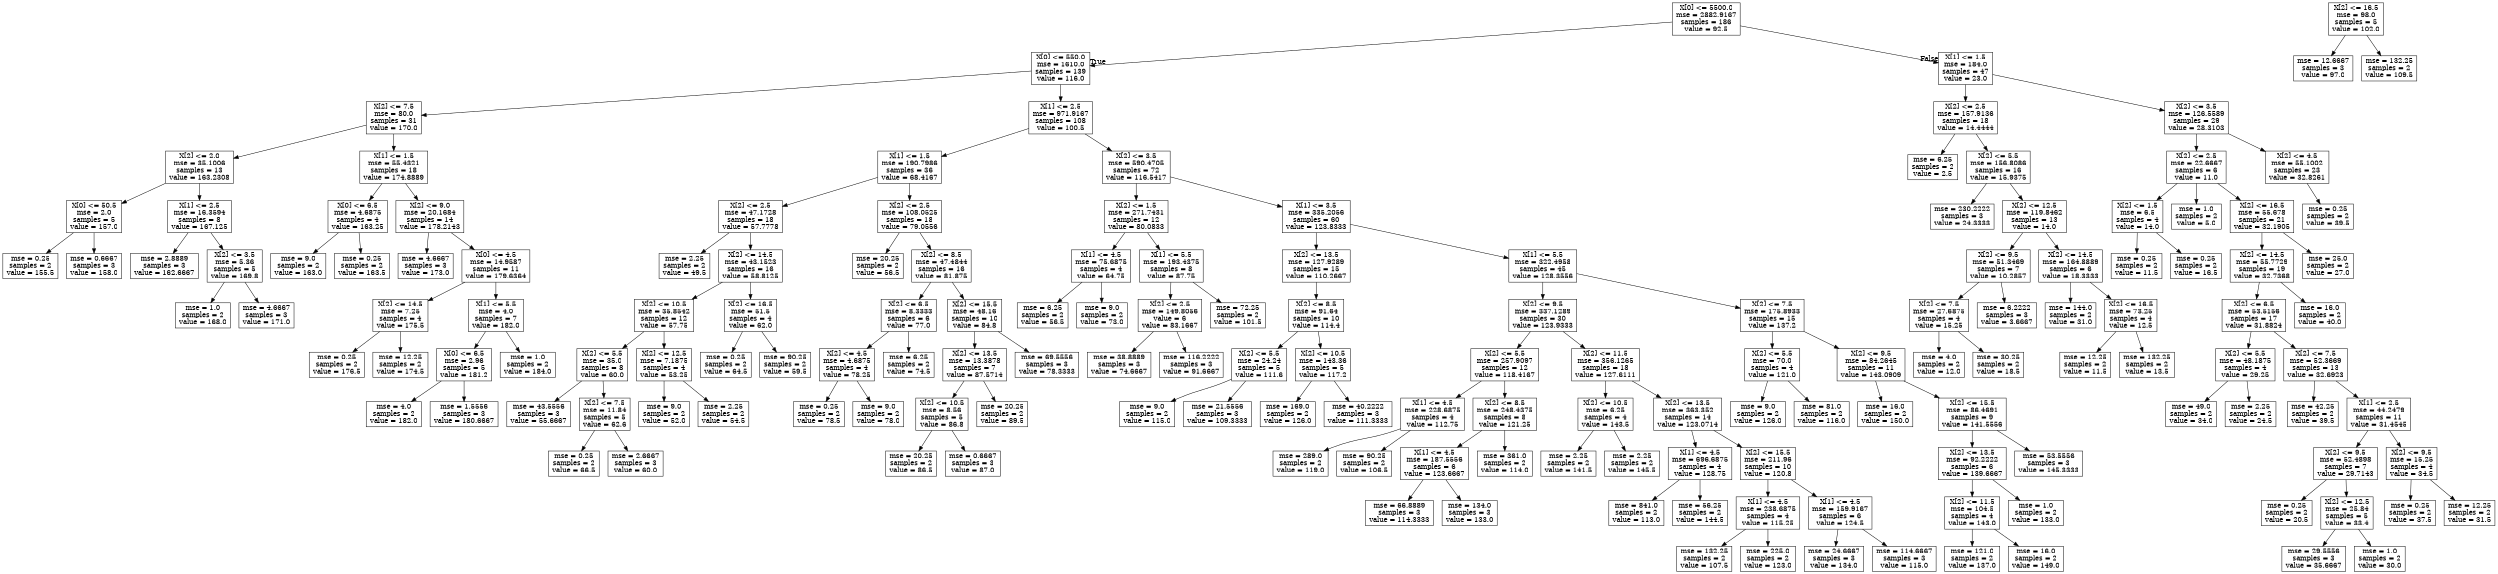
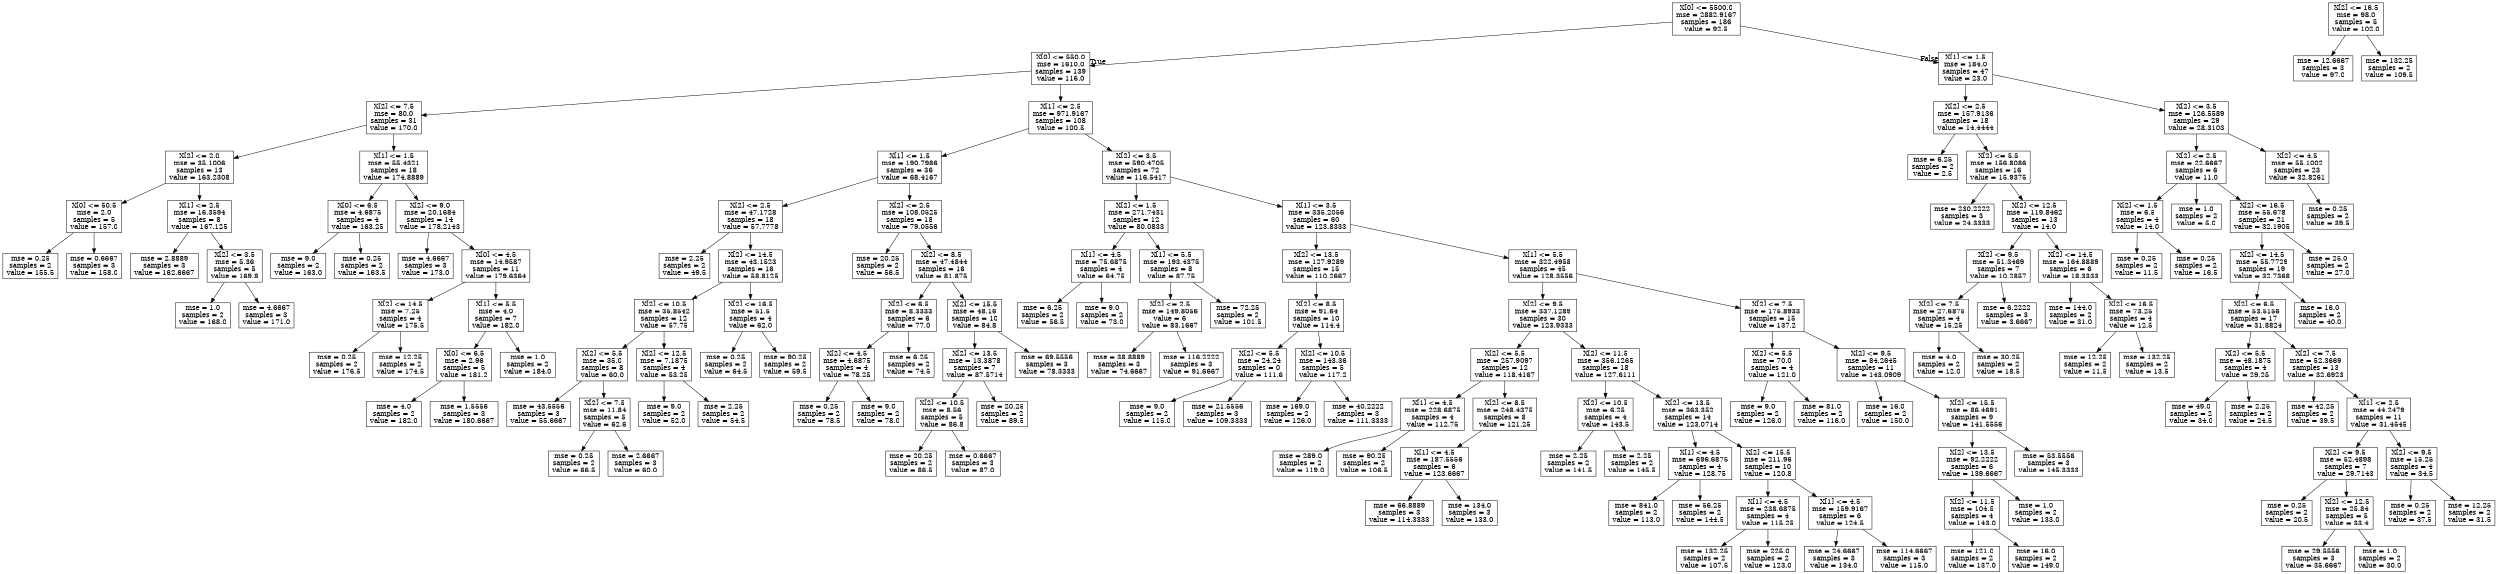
node "X[2] <= 5.5 mse = 24.24 samples = 5 value = 111.6": label "X[2] <= 5.5 mse = 24.24 samples = 5 value = 111.6" -> "X[2] <= 5.5 mse = 24.24 samples = 0 value = 111.6"
node "mse = 361.0 samples = 2 value = 114.0": removed
